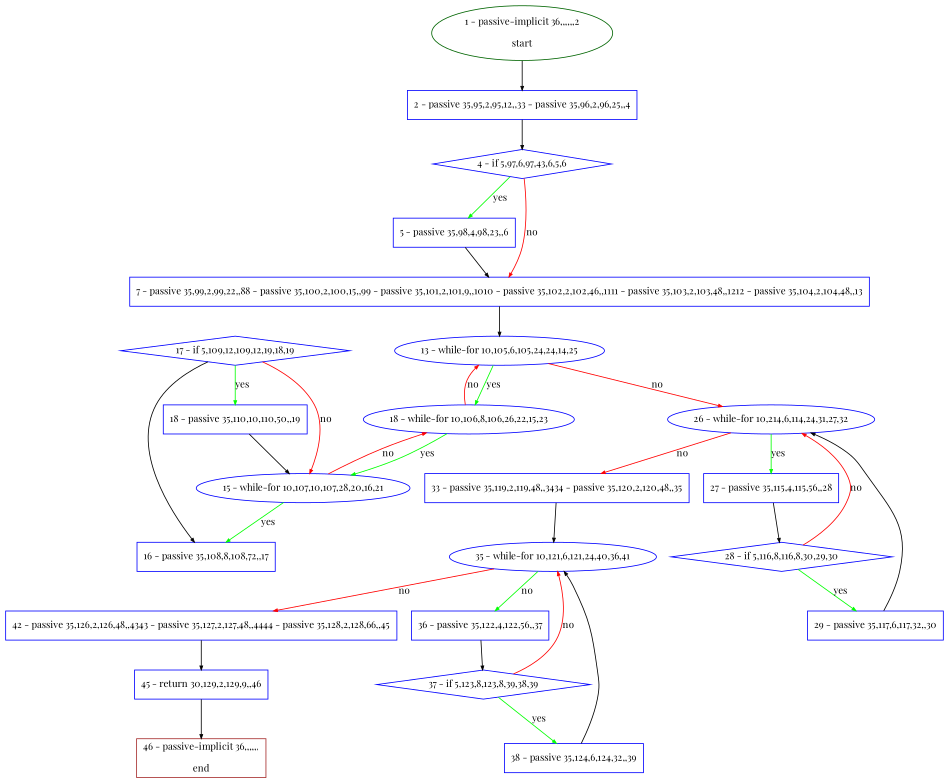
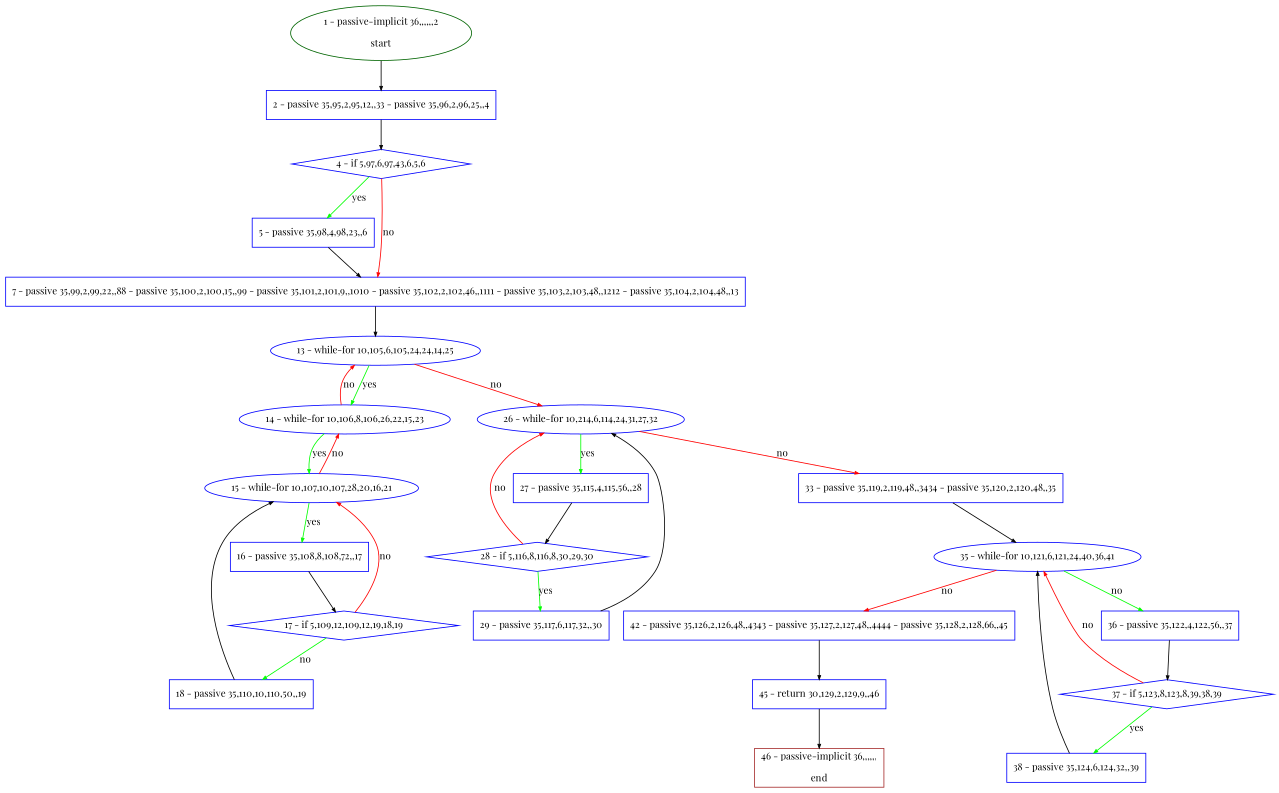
edge "17 - if 5,109,12,109,12,19,18,19" -> "18 - passive 35,110,10,110,50,,19": label "yes" -> "no"
node "18 - while-for 10,106,8,106,26,22,15,23": label "18 - while-for 10,106,8,106,26,22,15,23" -> "14 - while-for 10,106,8,106,26,22,15,23"
edge "17 - if 5,109,12,109,12,19,18,19" -> "16 - passive 35,108,8,108,72,,17": reversed
